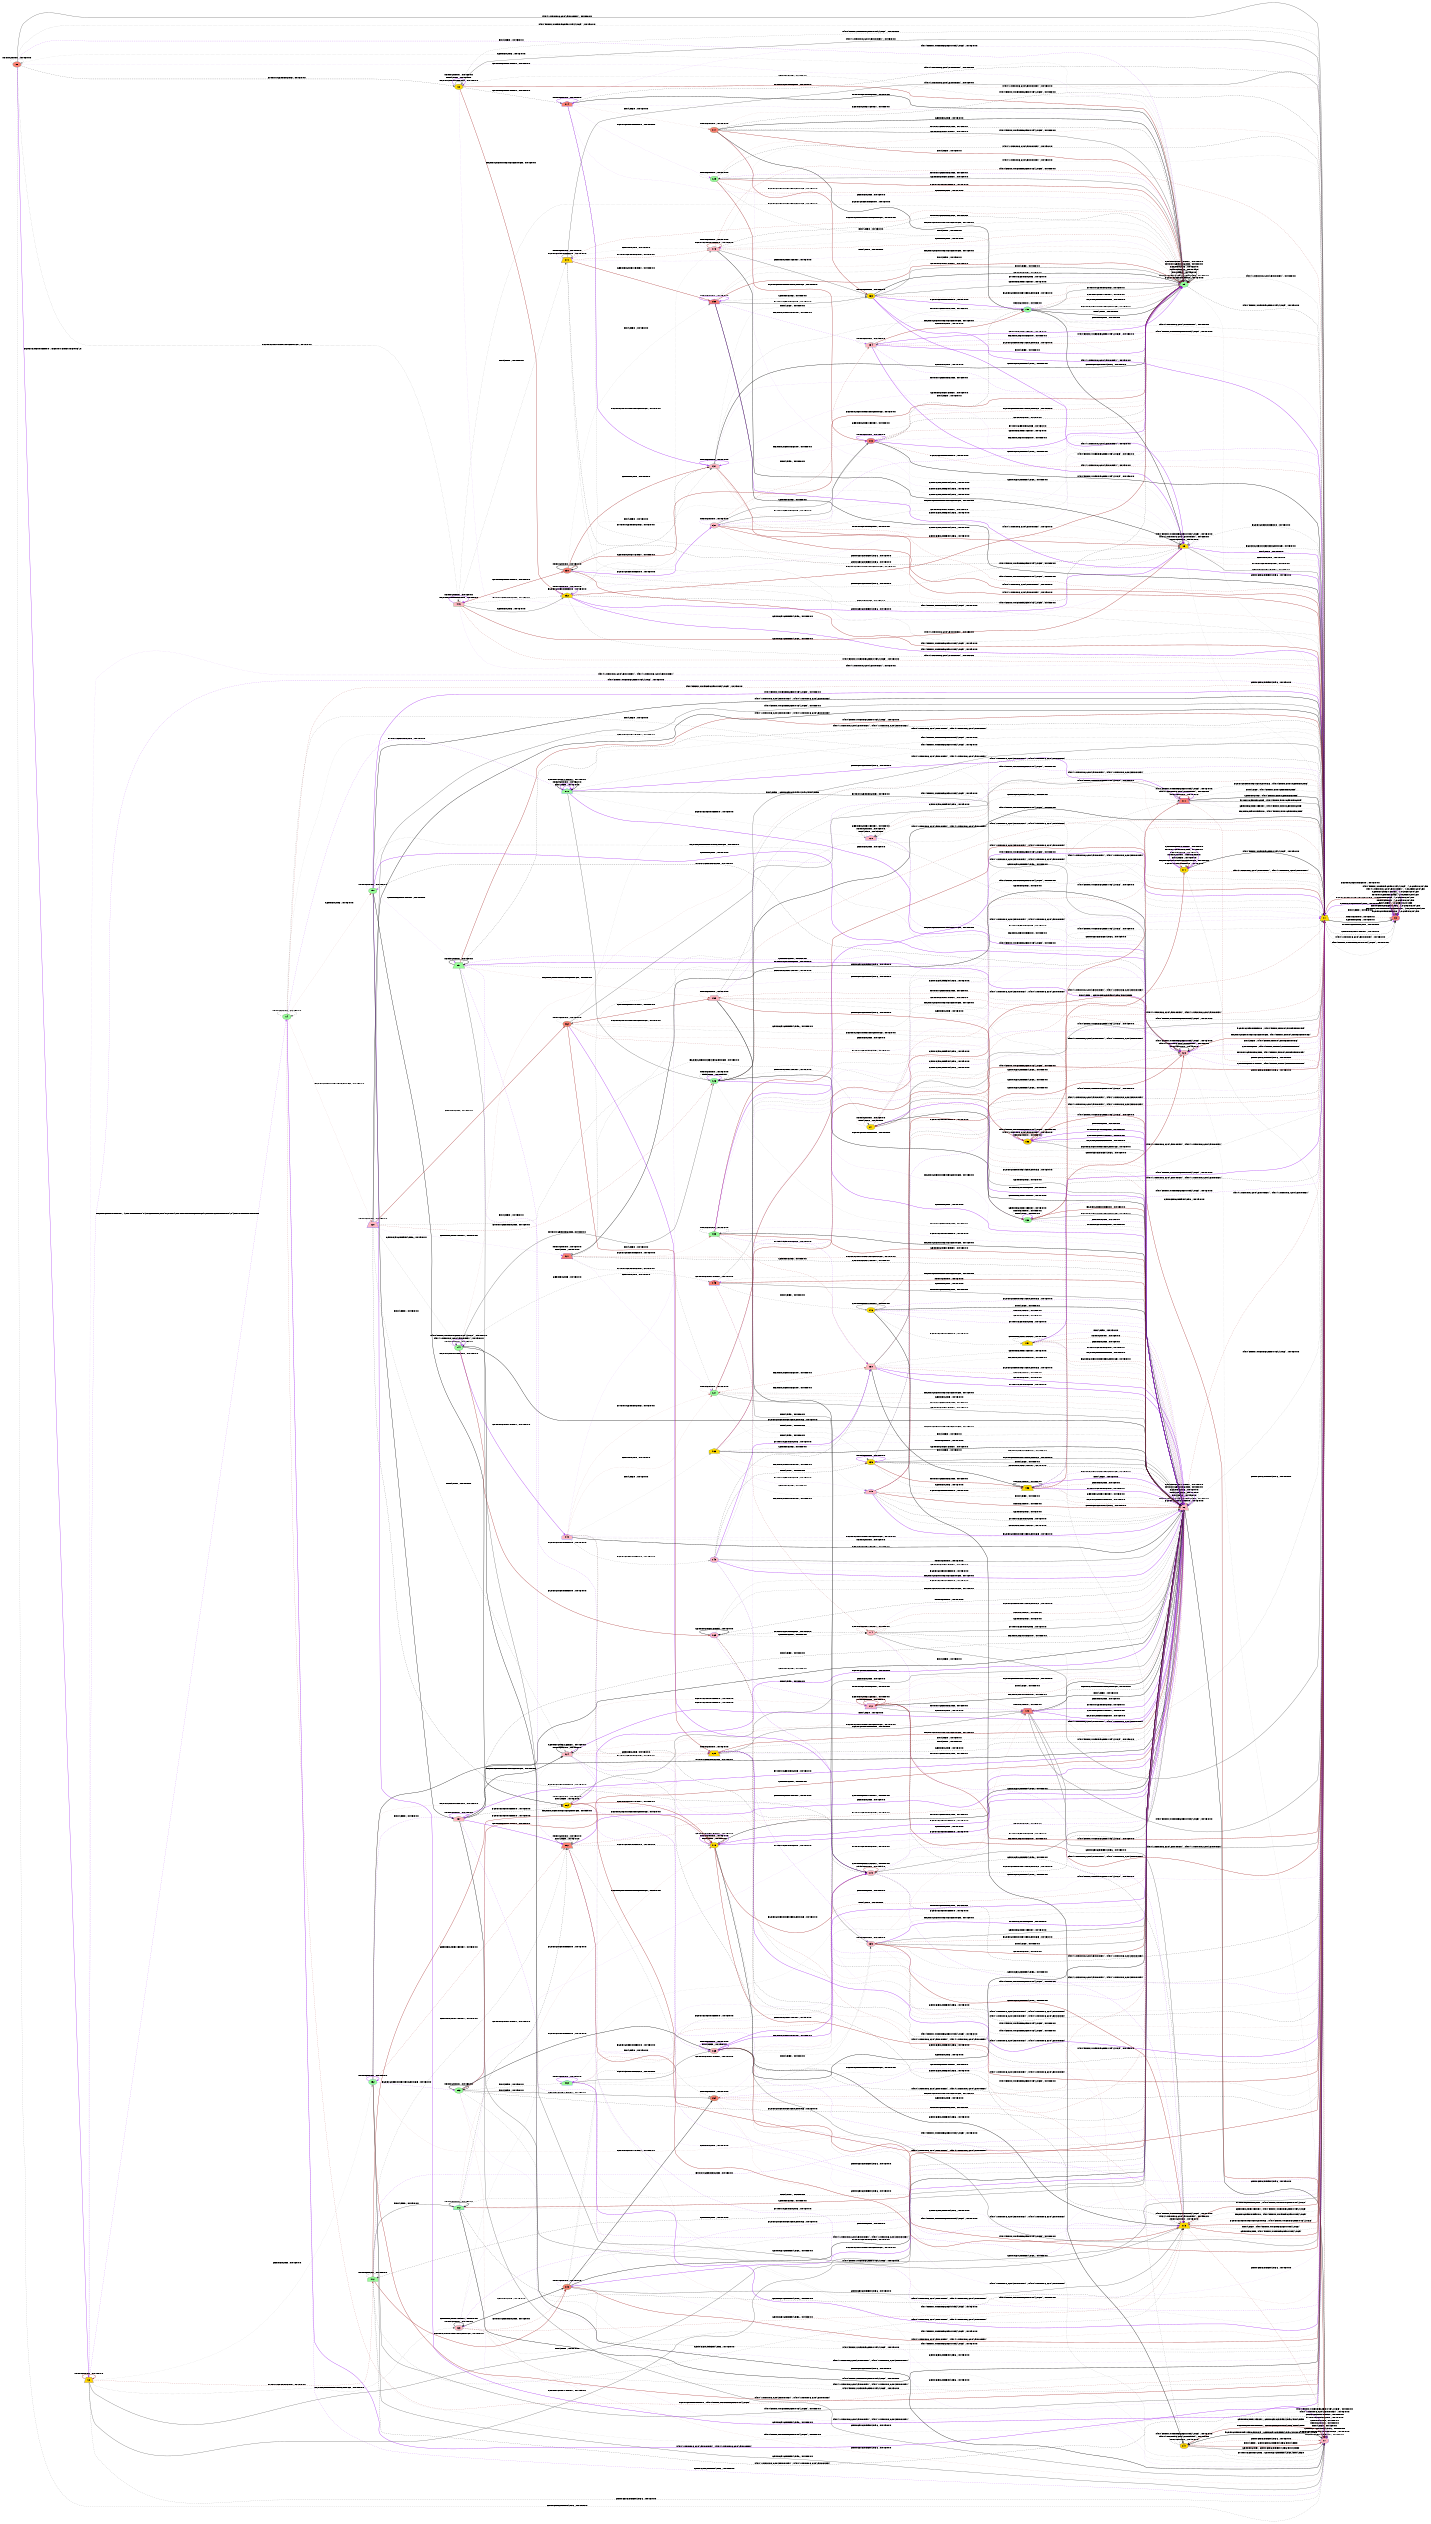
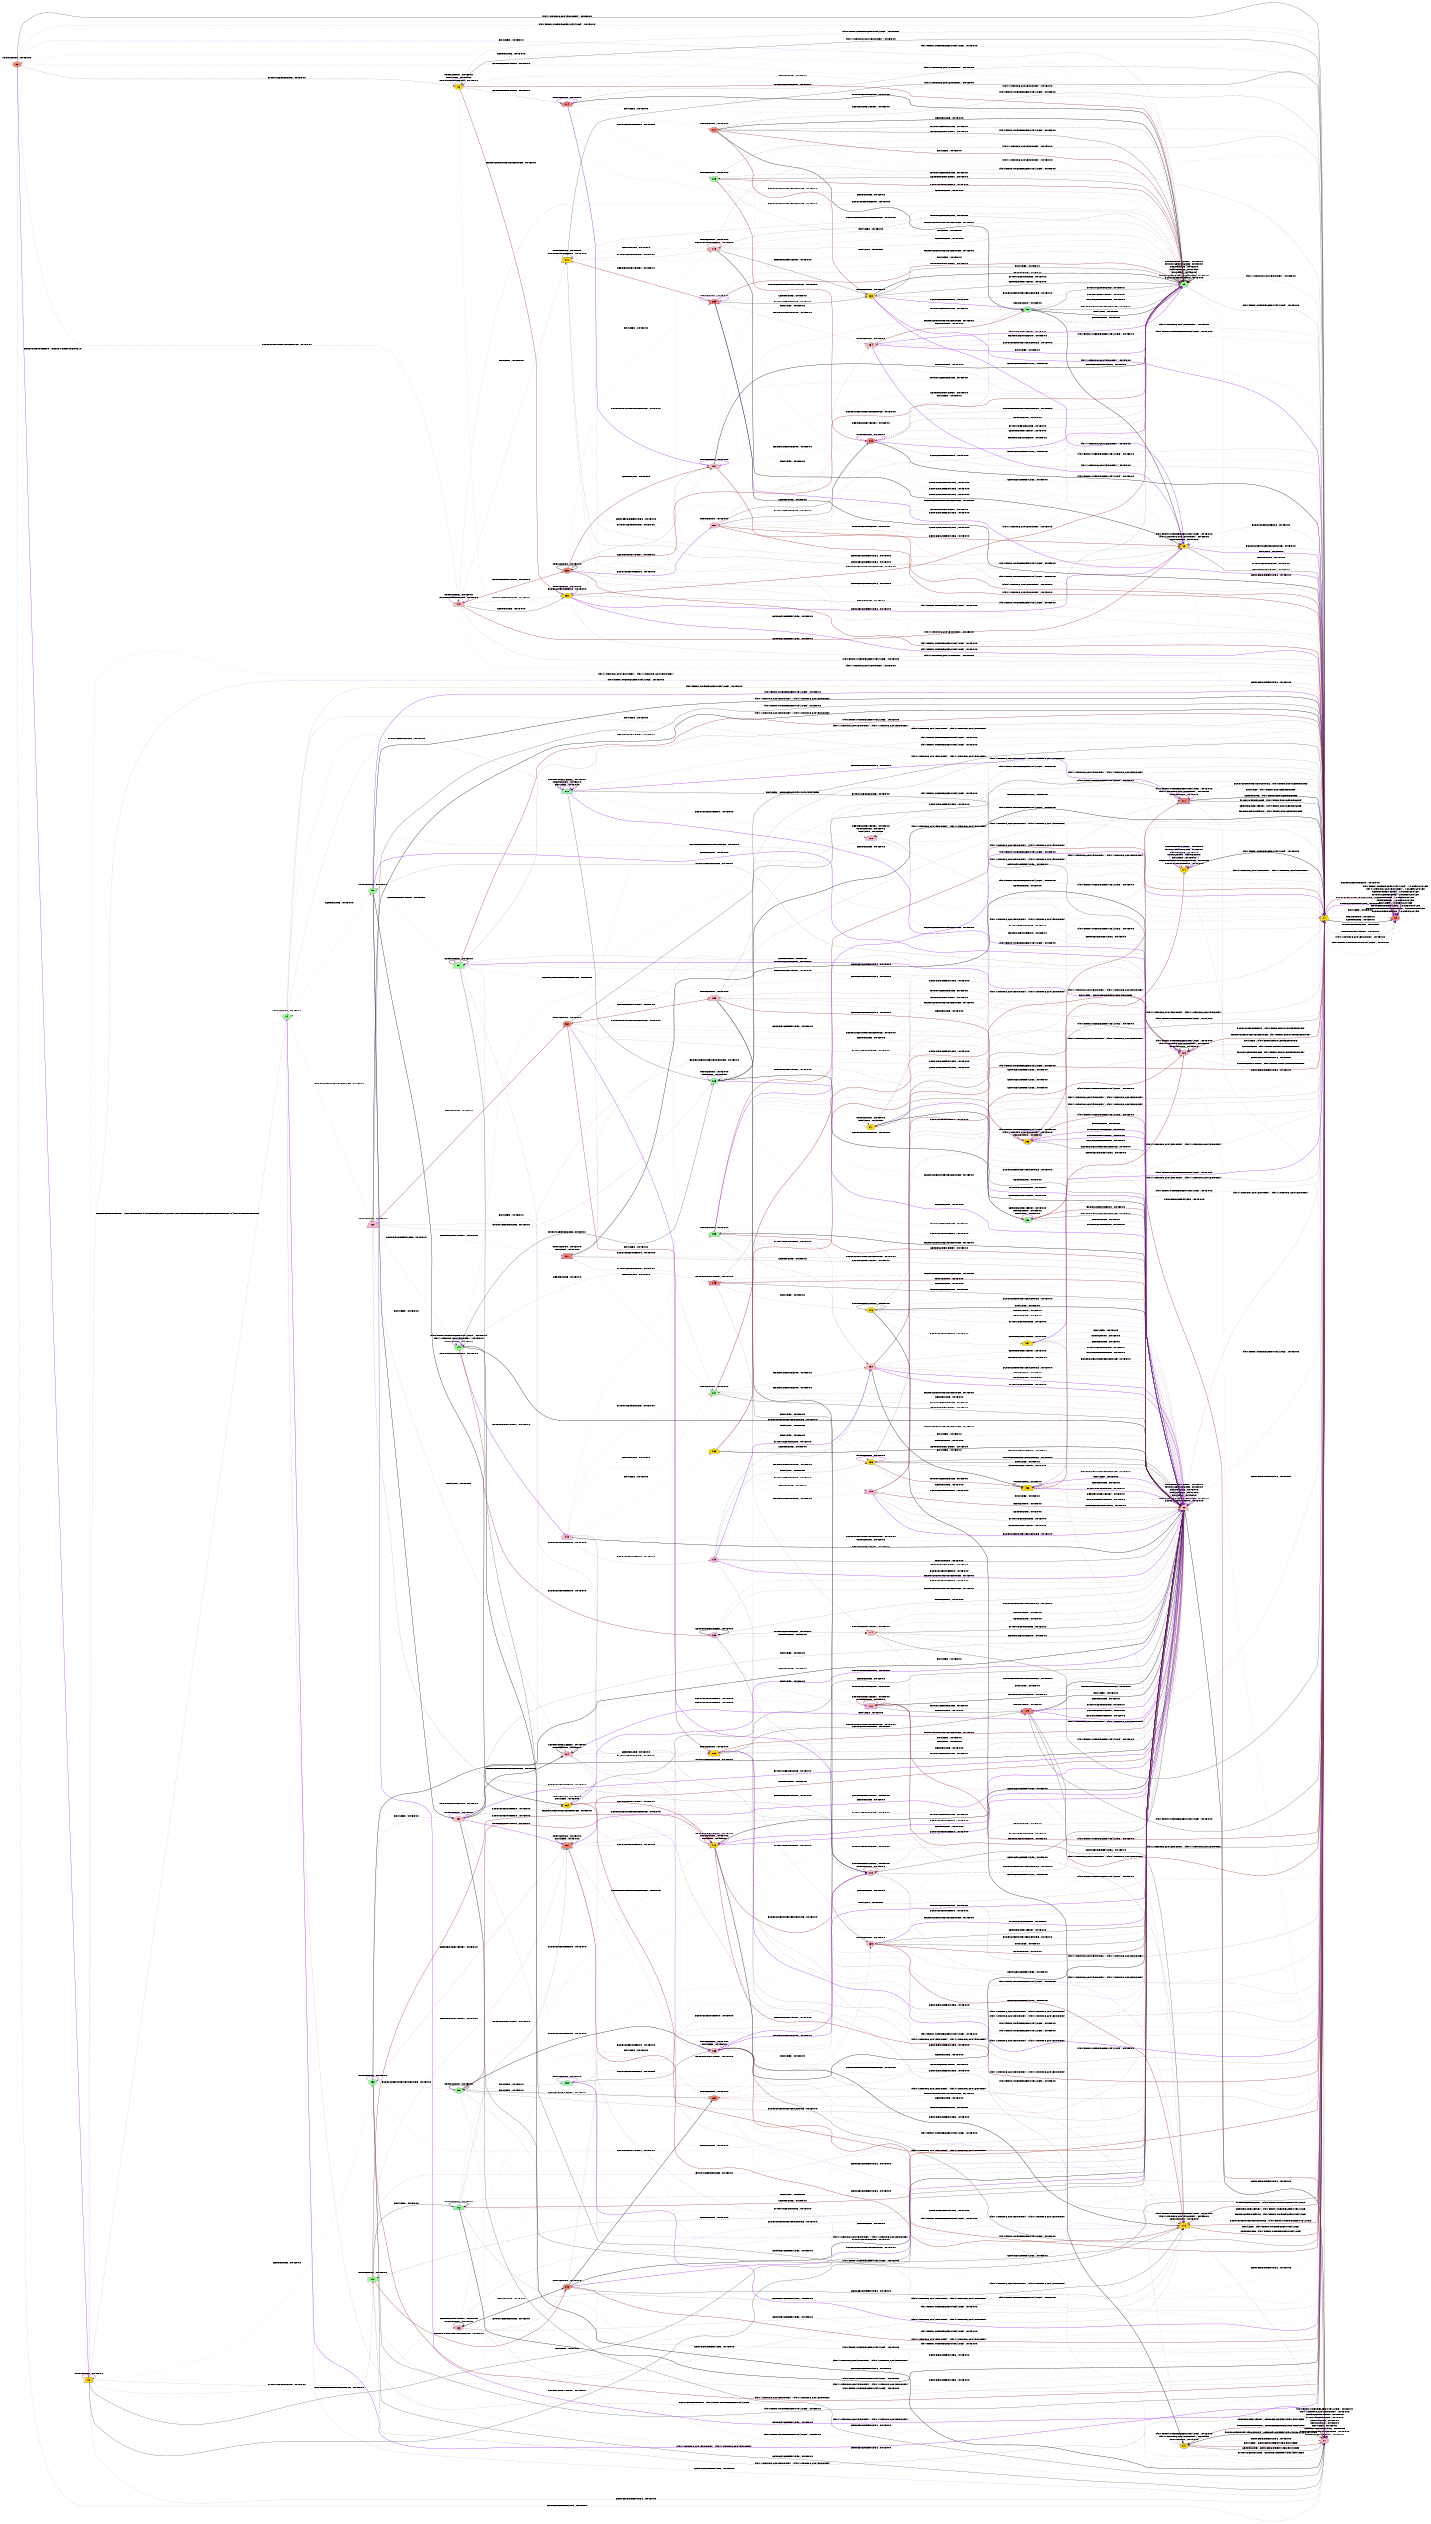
edge "s32" -> "s73": label "FINISHED / TIMEOUT" -> "CHANGE_CIPHER_SPEC / TIMEOUT"
